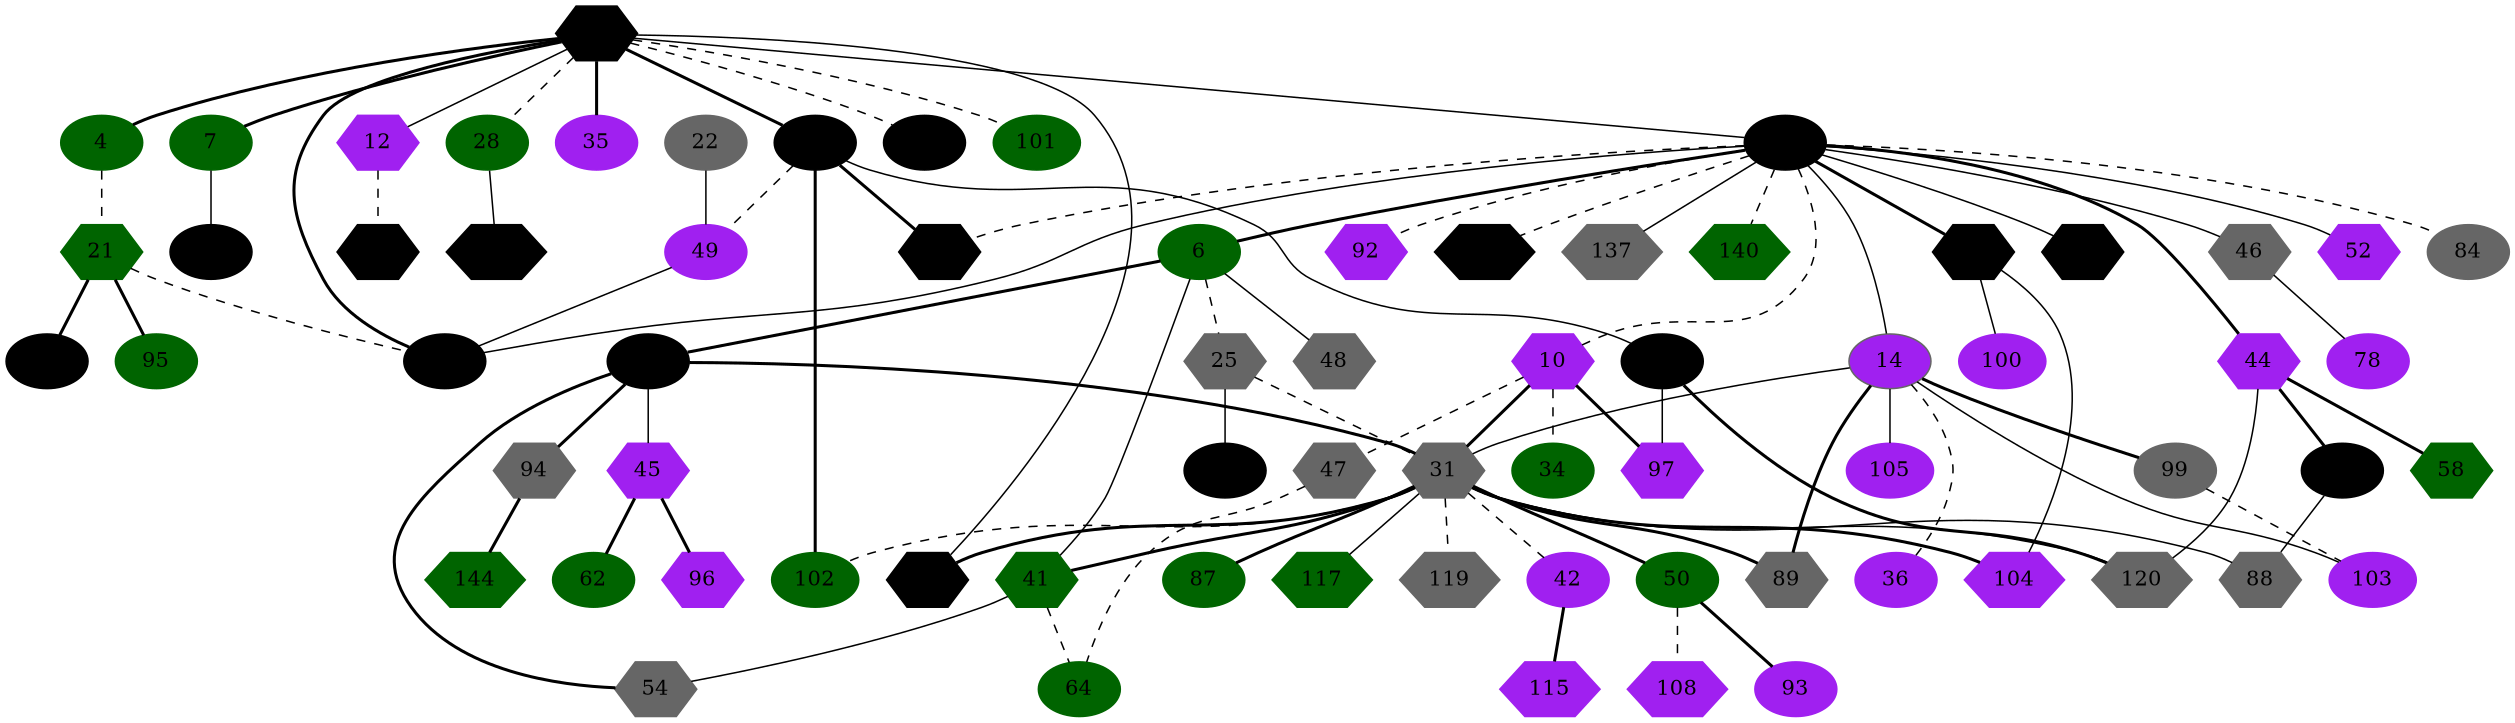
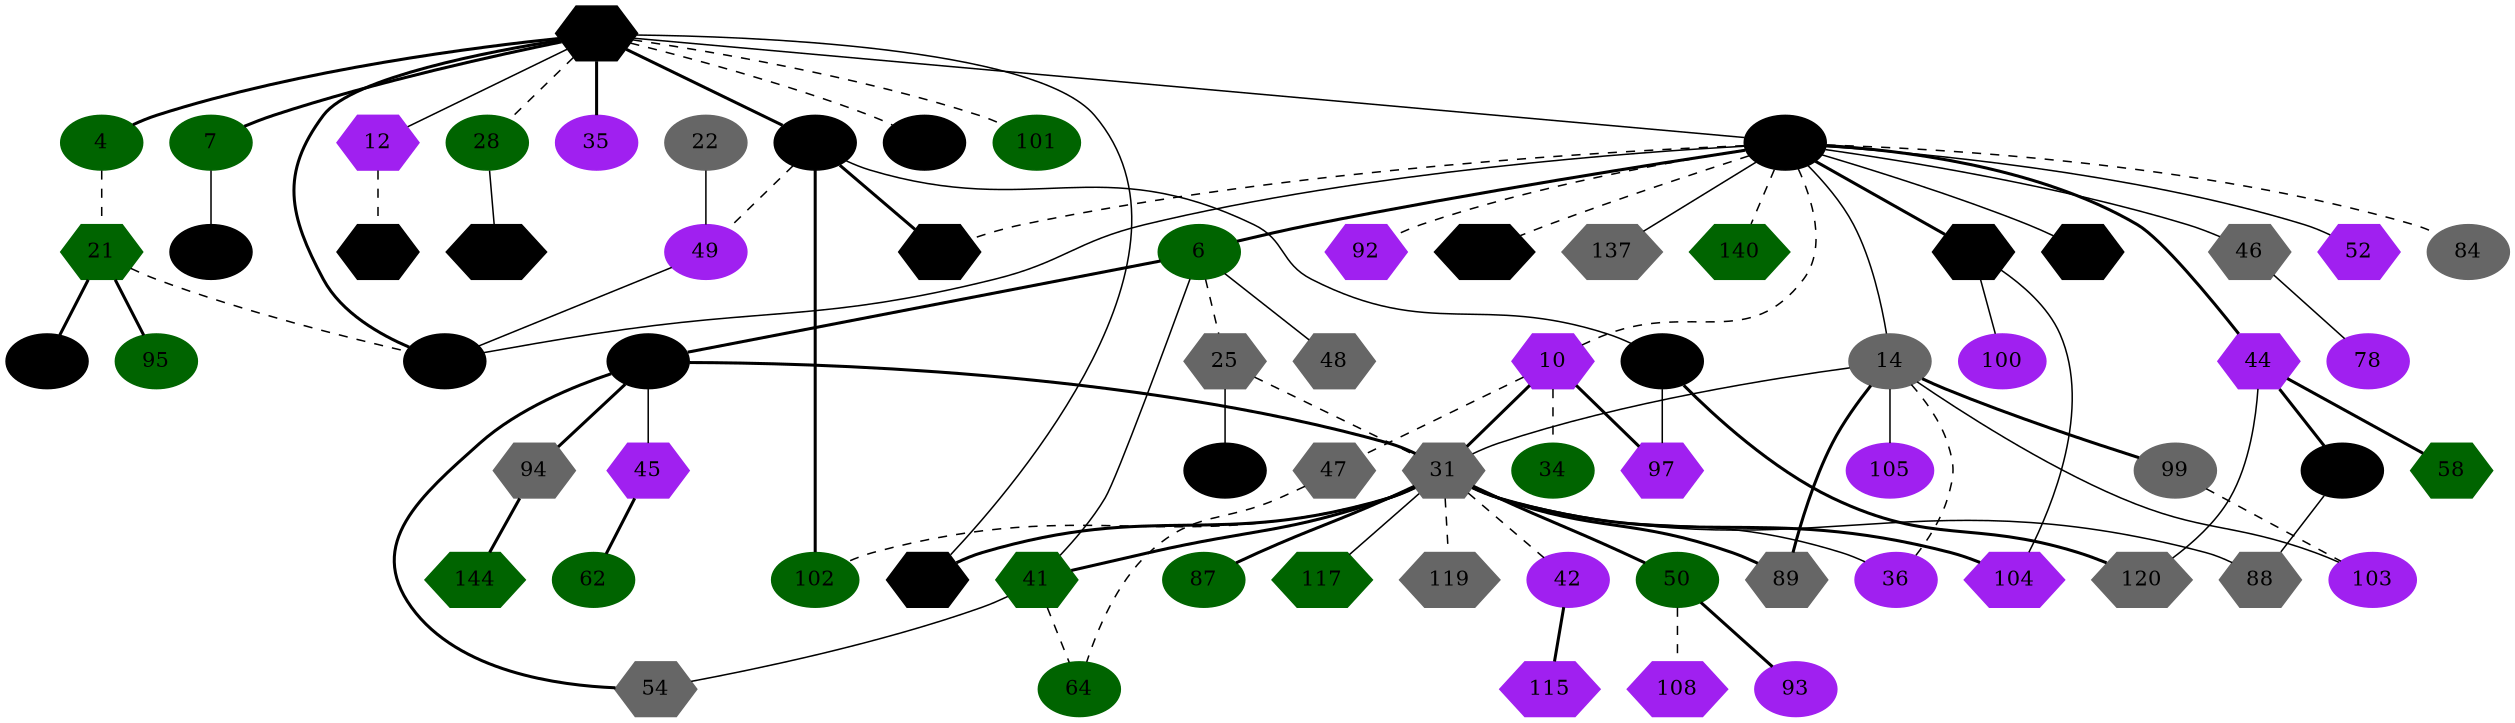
node "14": fillcolor purple -> gray40
edge "31" -- "120": now "31" -- "36"
node "96": removed
